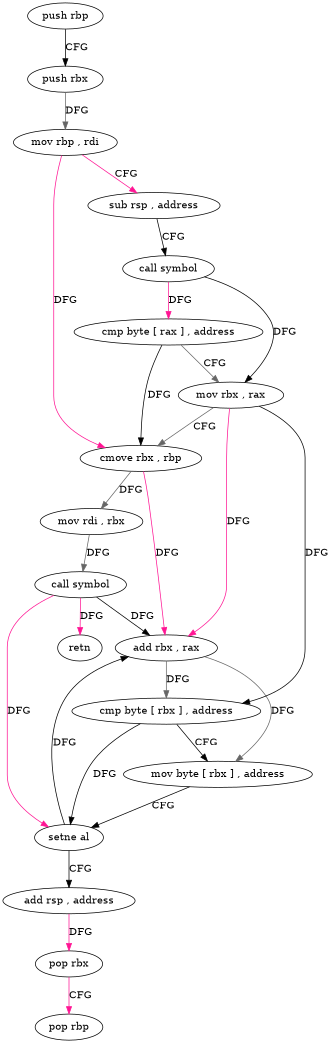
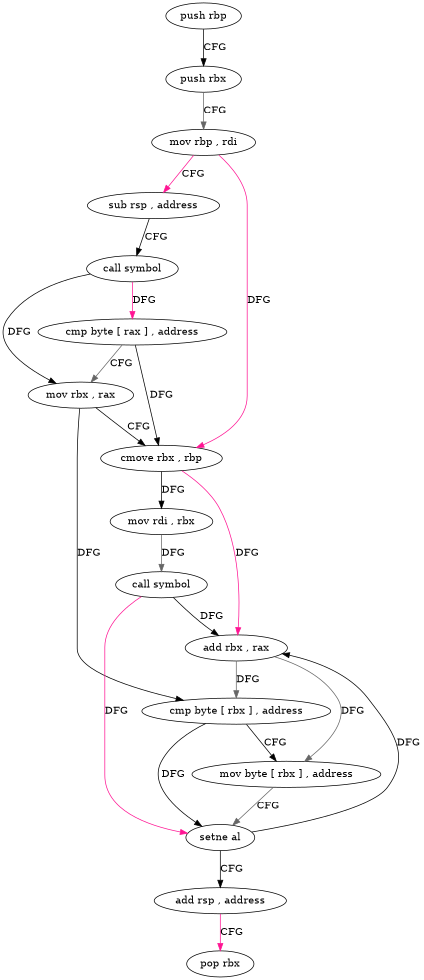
edge "push rbx" -> "mov rbp , rdi": label "DFG" -> "CFG"
edge "mov rbx , rax" -> "cmove rbx , rbp": color gray40 -> black
edge "cmove rbx , rbp" -> "mov rdi , rbx": color gray40 -> black
edge "mov rbx , rax" -> "add rbx , rax": removed, label "DFG"
node "retn": removed
edge "mov byte [ rbx ] , address" -> "setne al": color black -> gray40
edge "add rsp , address" -> "pop rbx": label "DFG" -> "CFG"
node "pop rbp": removed
